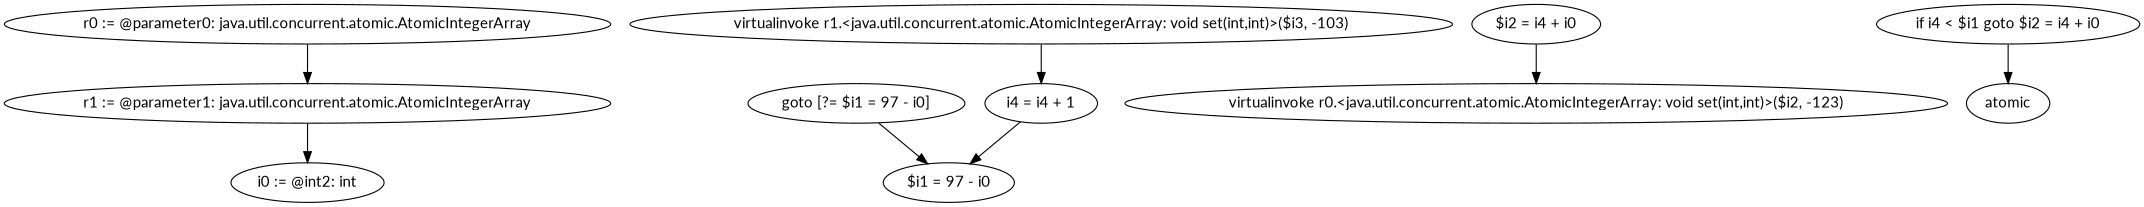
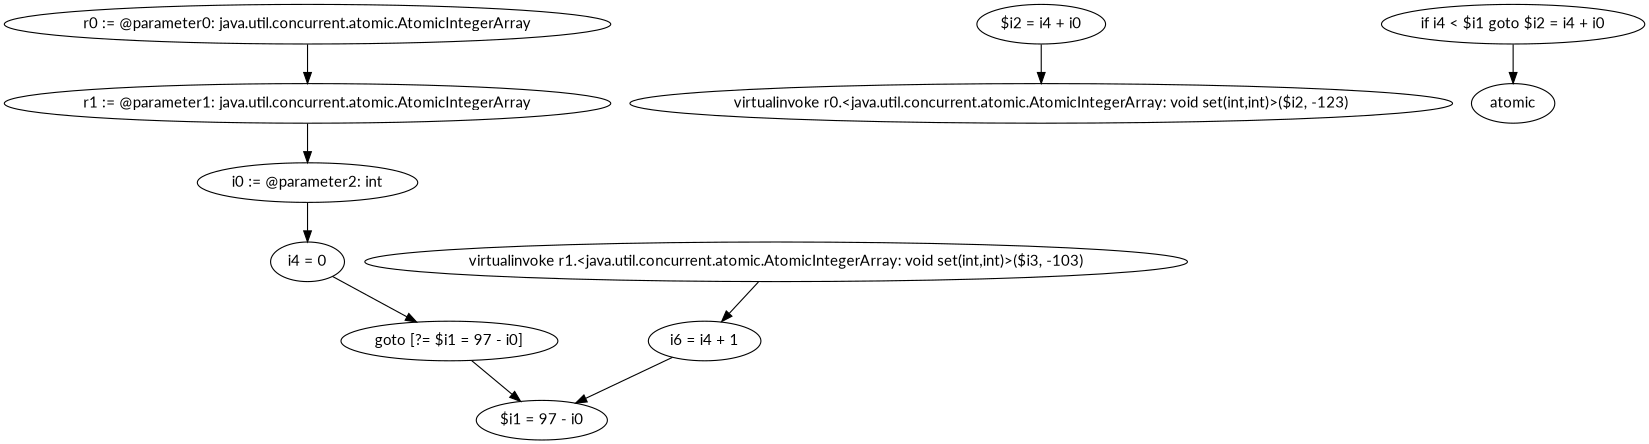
node "i4 = i4 + 1": label "i4 = i4 + 1" -> "i6 = i4 + 1"
node "i0 := @int2: int": label "i0 := @int2: int" -> "i0 := @parameter2: int"
node "i4 = 0": added
